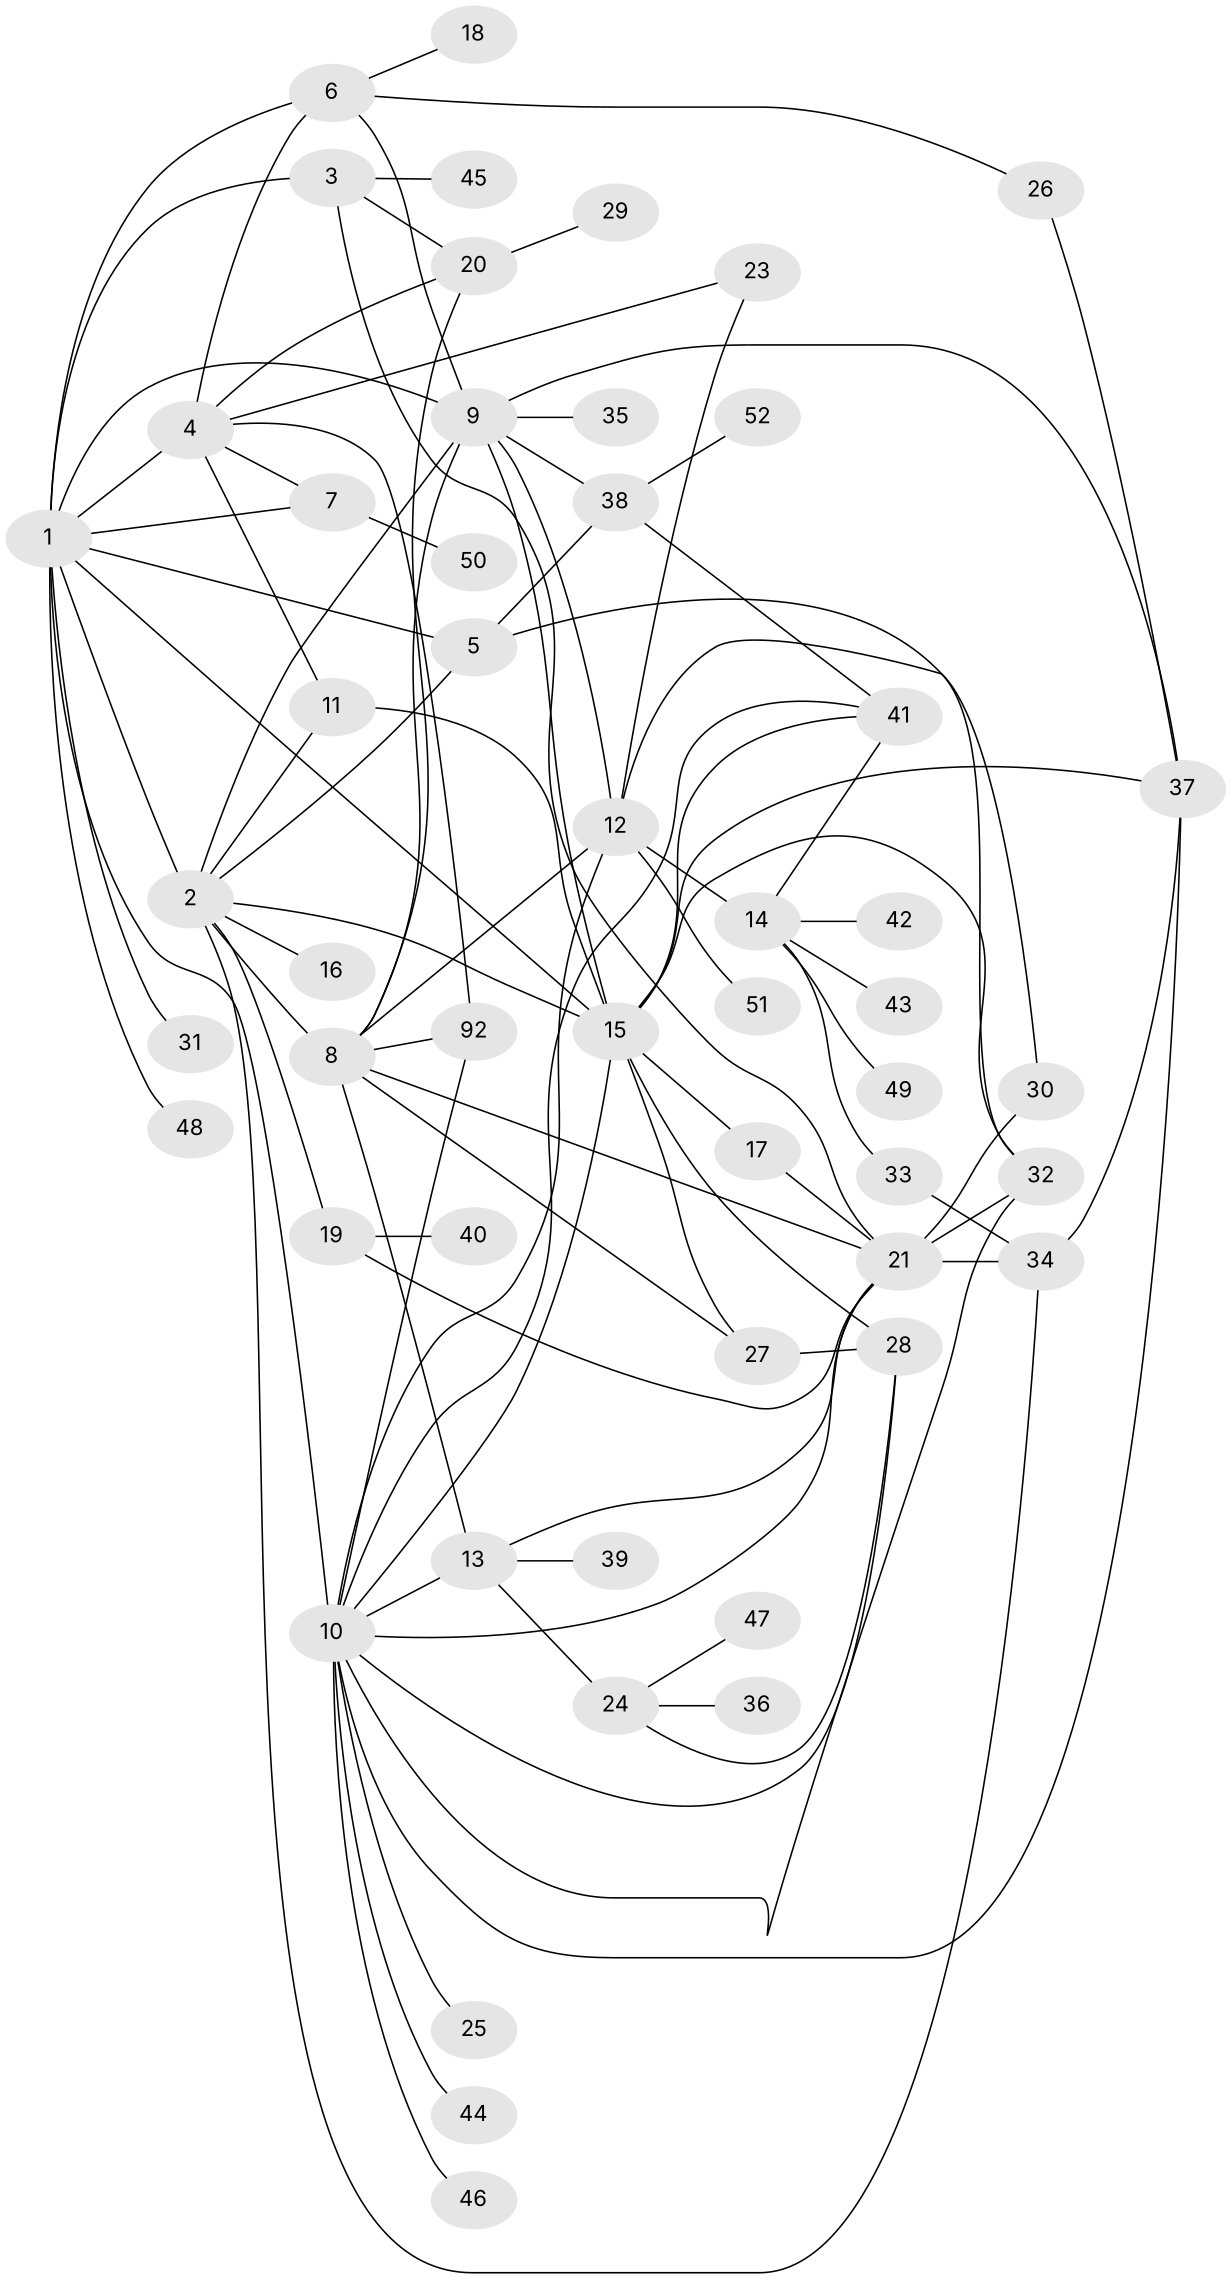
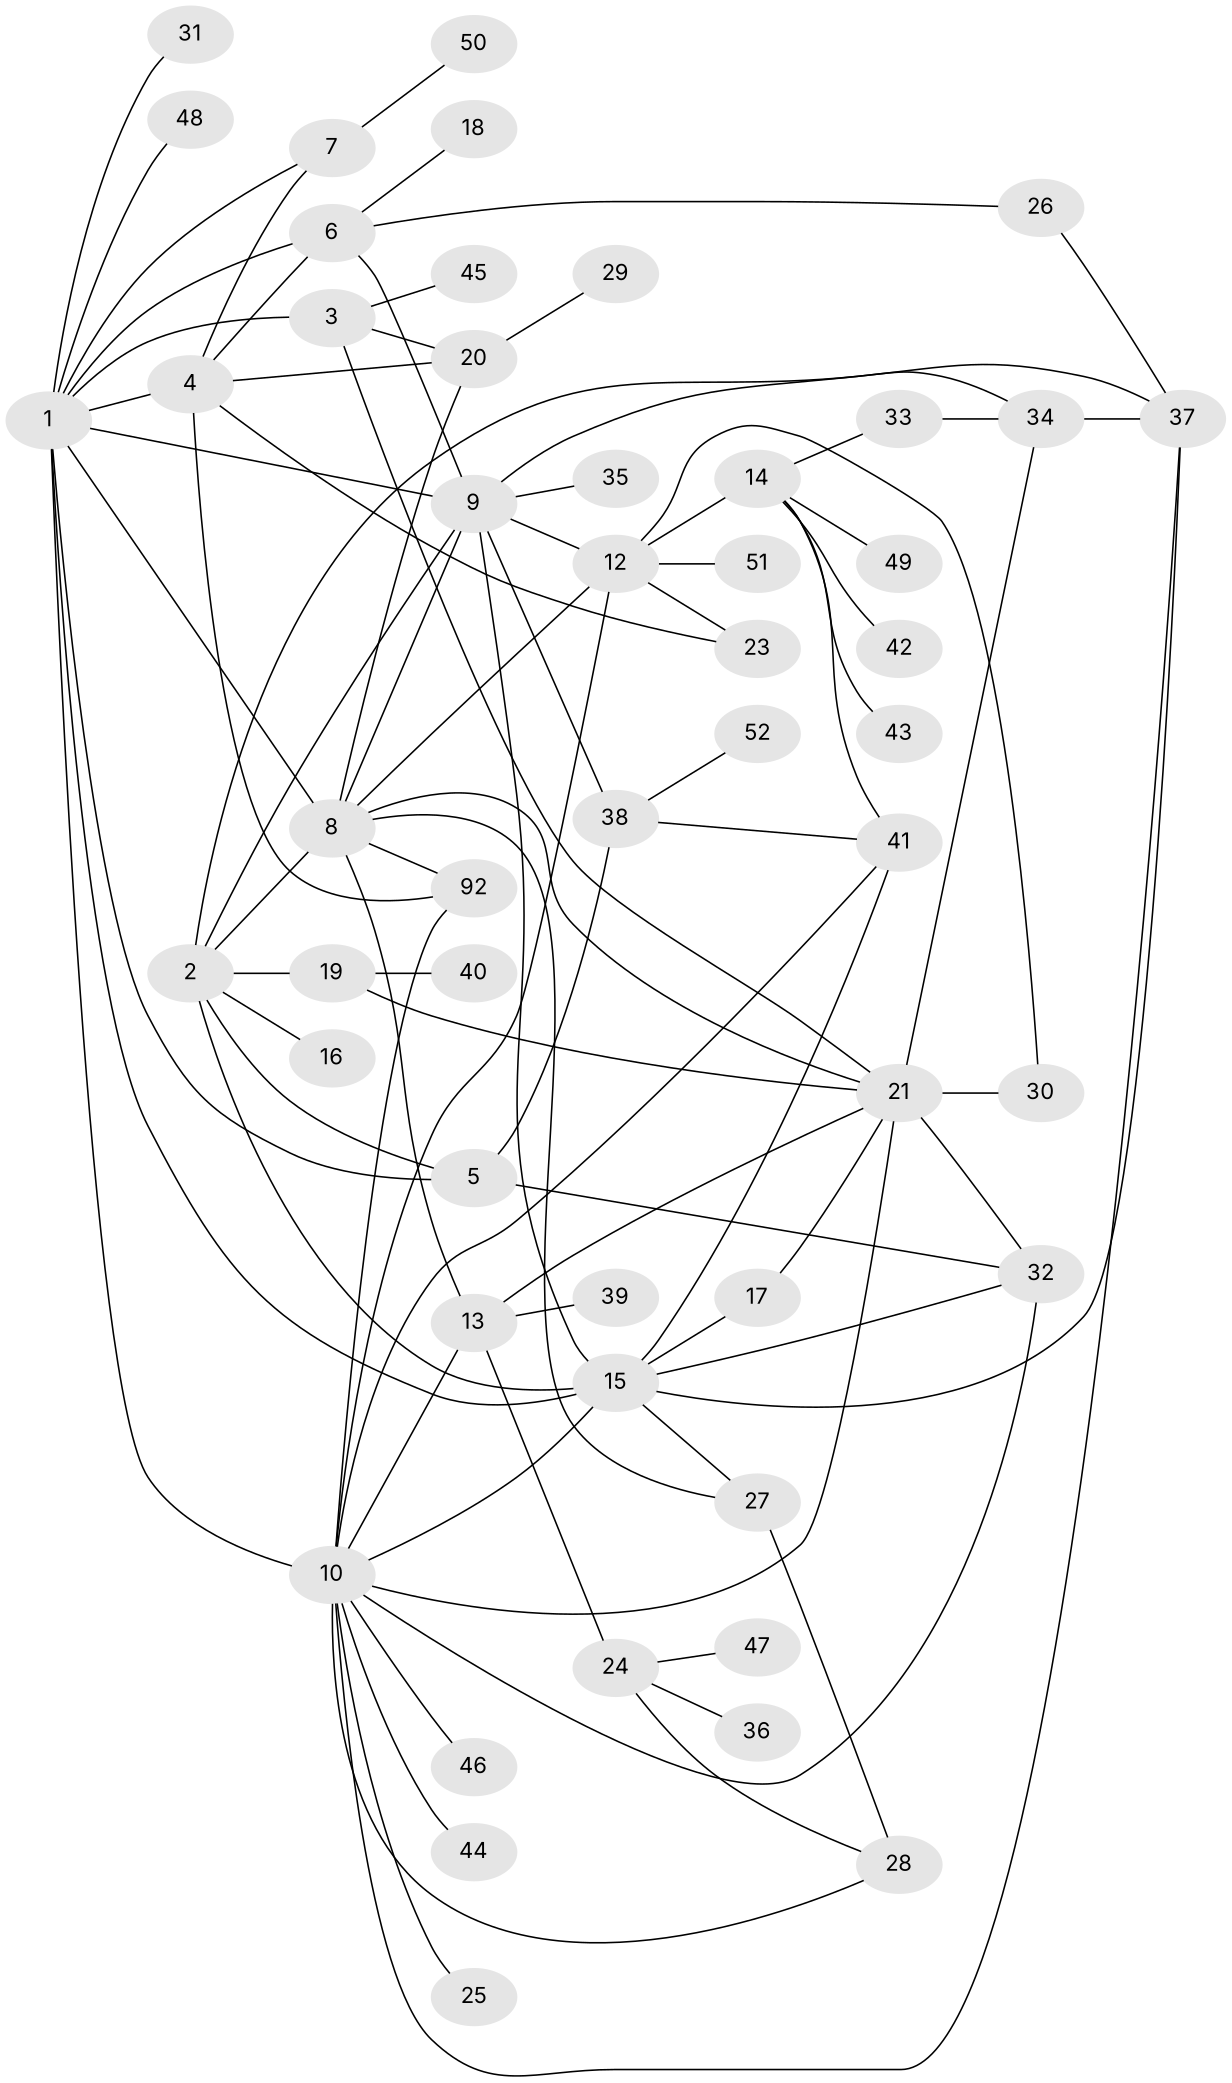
node "11": removed
edge "1" -- "2": now "1" -- "8"
edge "15" -- "28": removed
